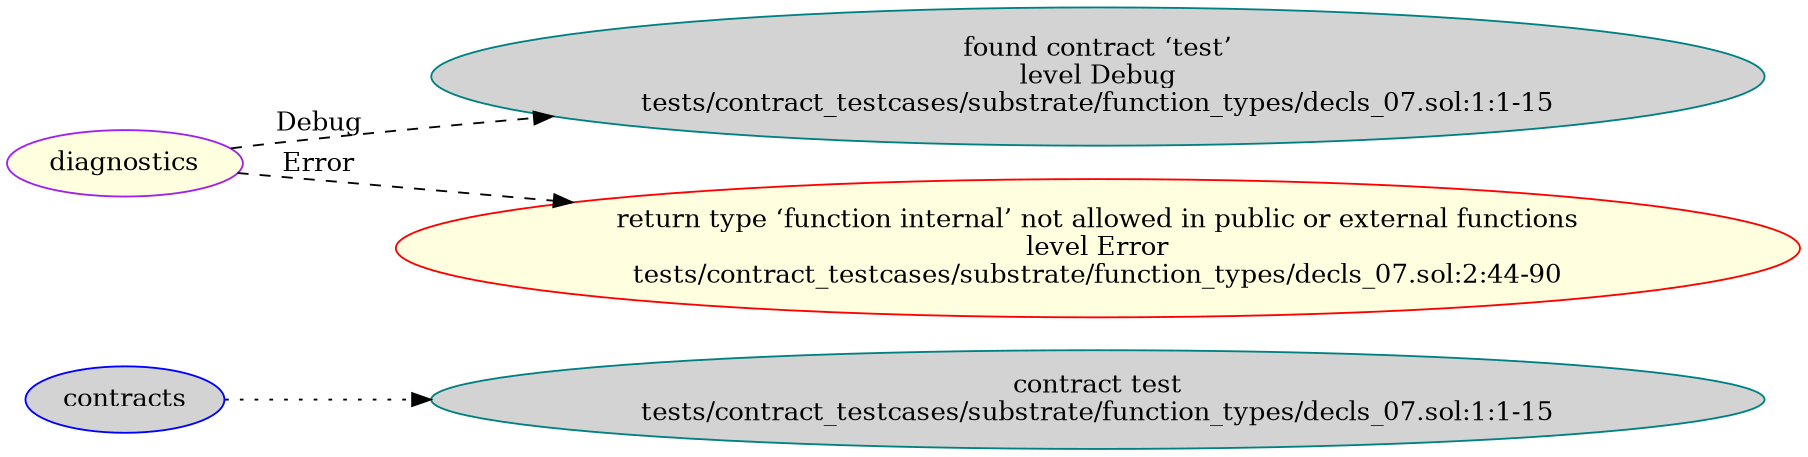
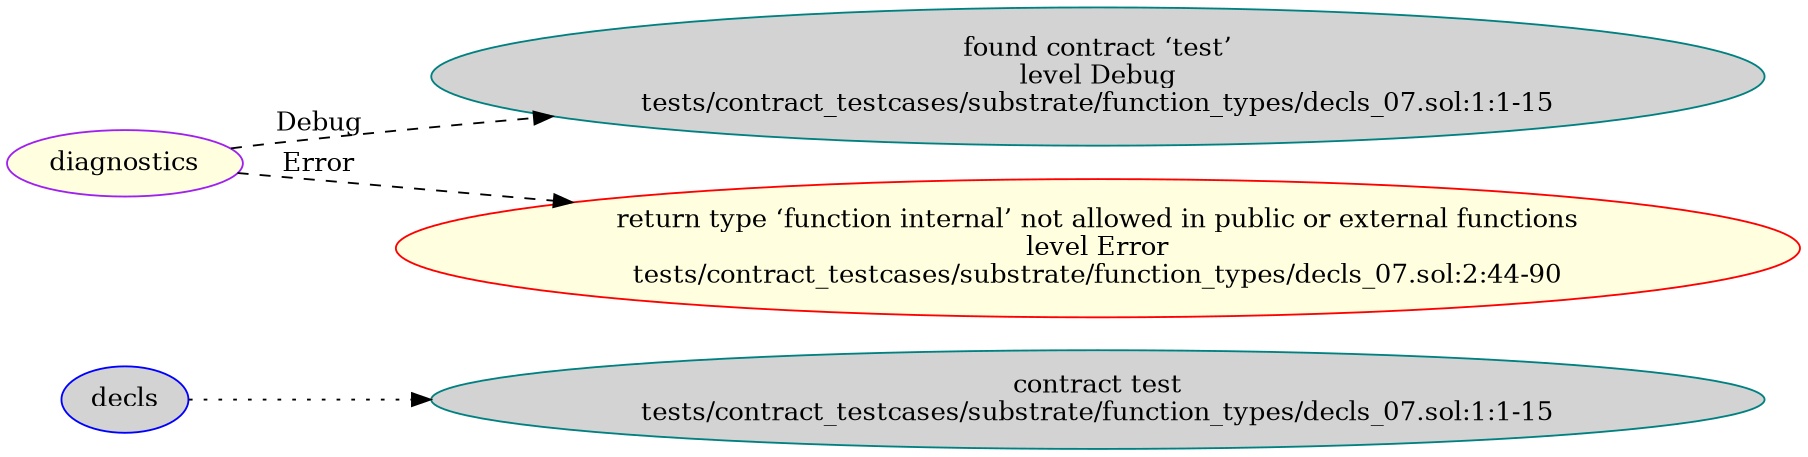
node "contracts": label "contracts" -> "decls"
